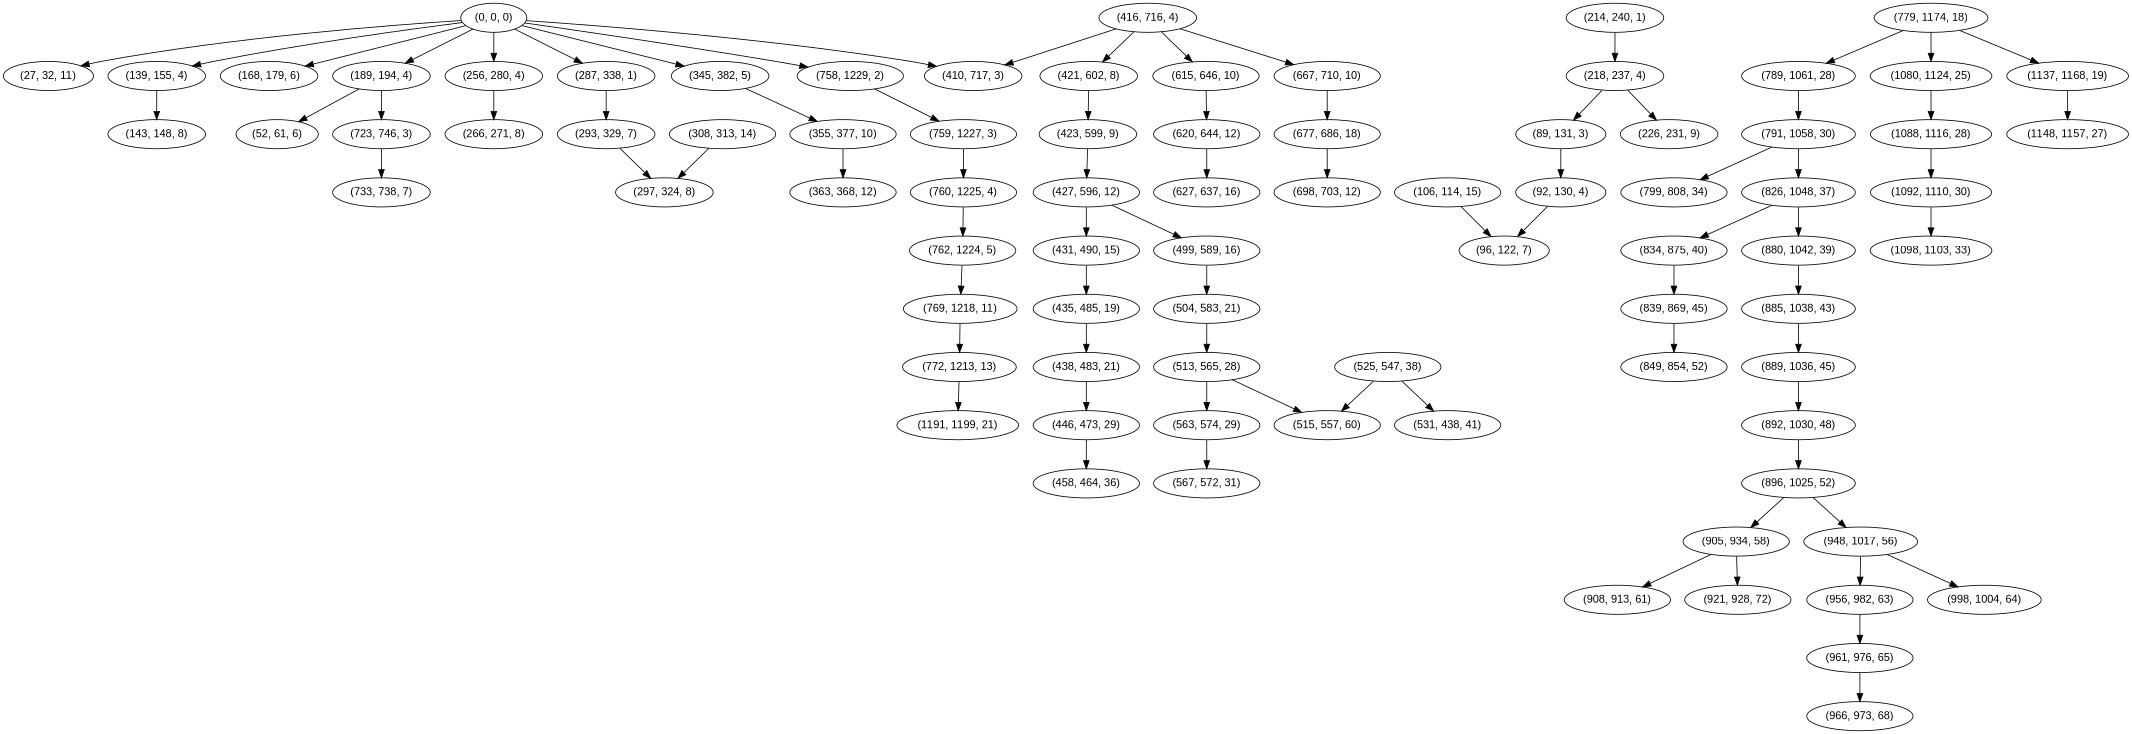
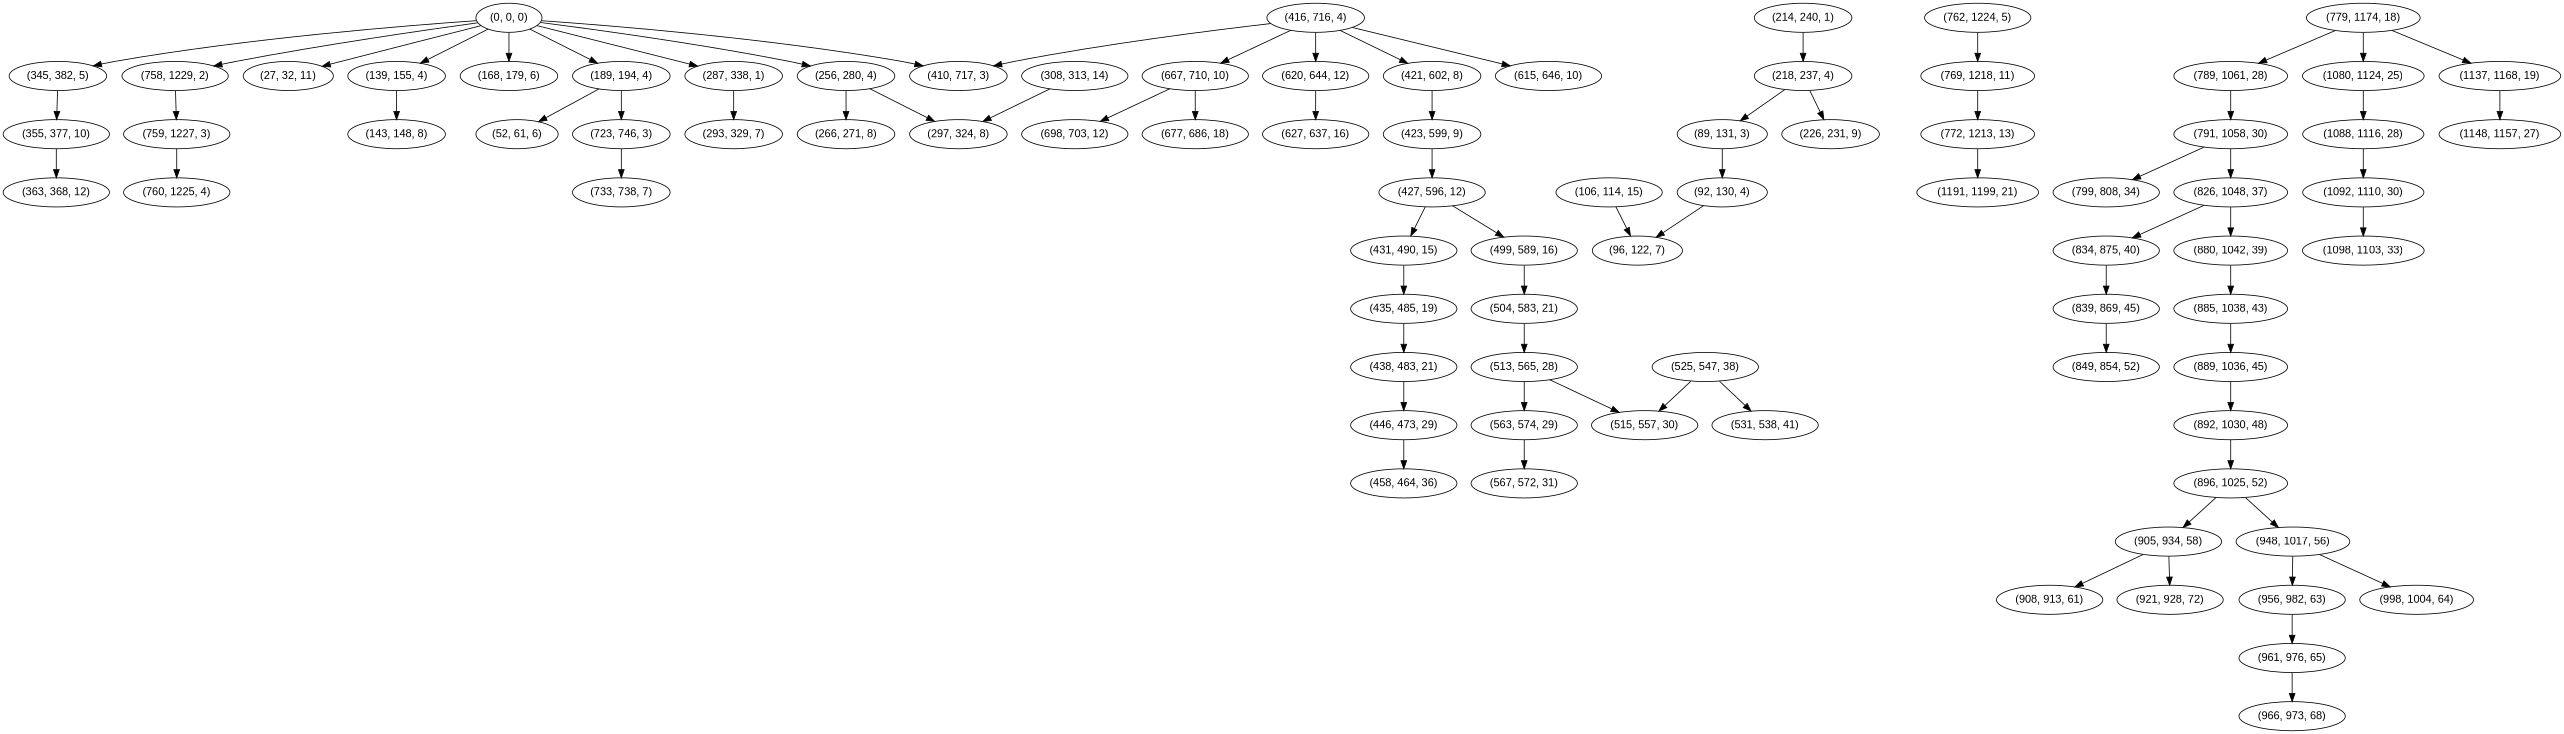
edge "(615, 646, 10)" -> "(620, 644, 12)": now "(416, 716, 4)" -> "(620, 644, 12)"
edge "(677, 686, 18)" -> "(698, 703, 12)": now "(667, 710, 10)" -> "(698, 703, 12)"
edge "(293, 329, 7)" -> "(297, 324, 8)": now "(256, 280, 4)" -> "(297, 324, 8)"
edge "(760, 1225, 4)" -> "(762, 1224, 5)": removed
node "(515, 557, 60)": label "(515, 557, 60)" -> "(515, 557, 30)"
node "(531, 438, 41)": label "(531, 438, 41)" -> "(531, 538, 41)"
